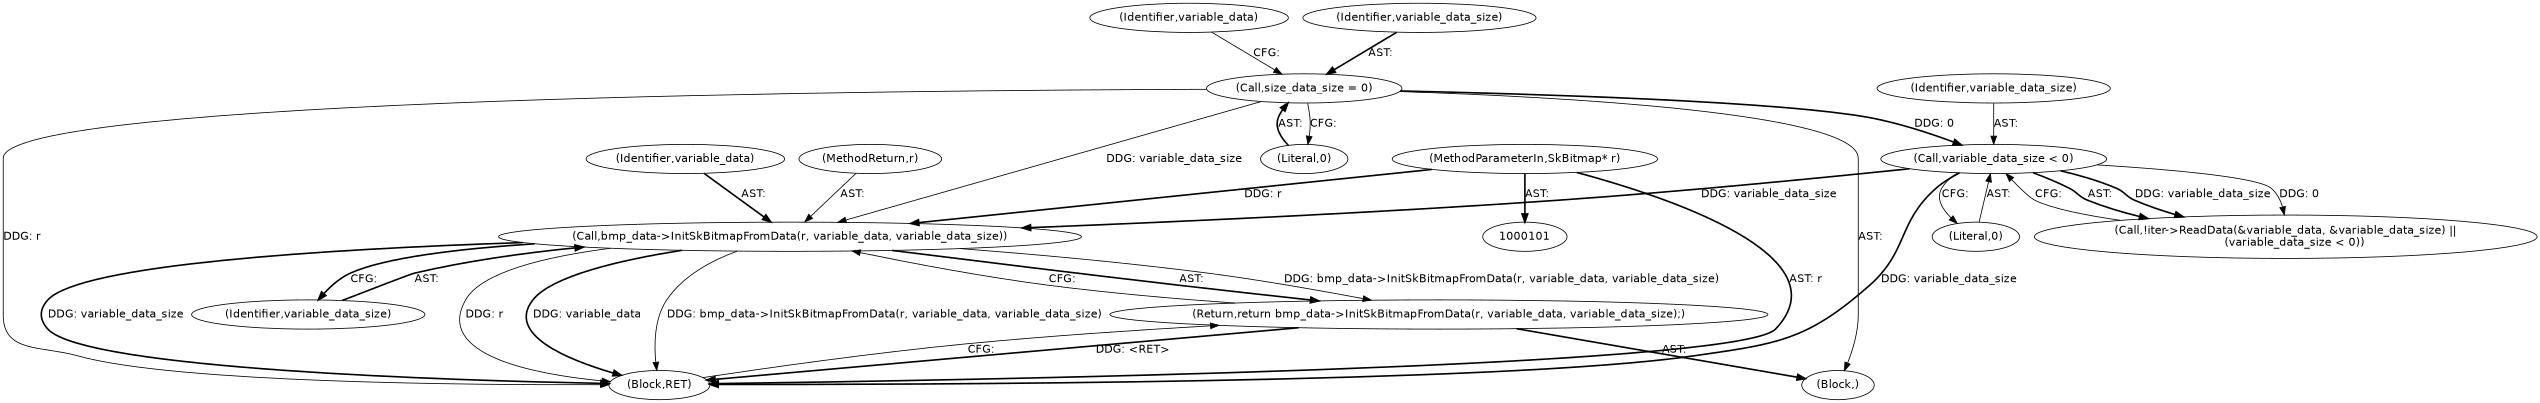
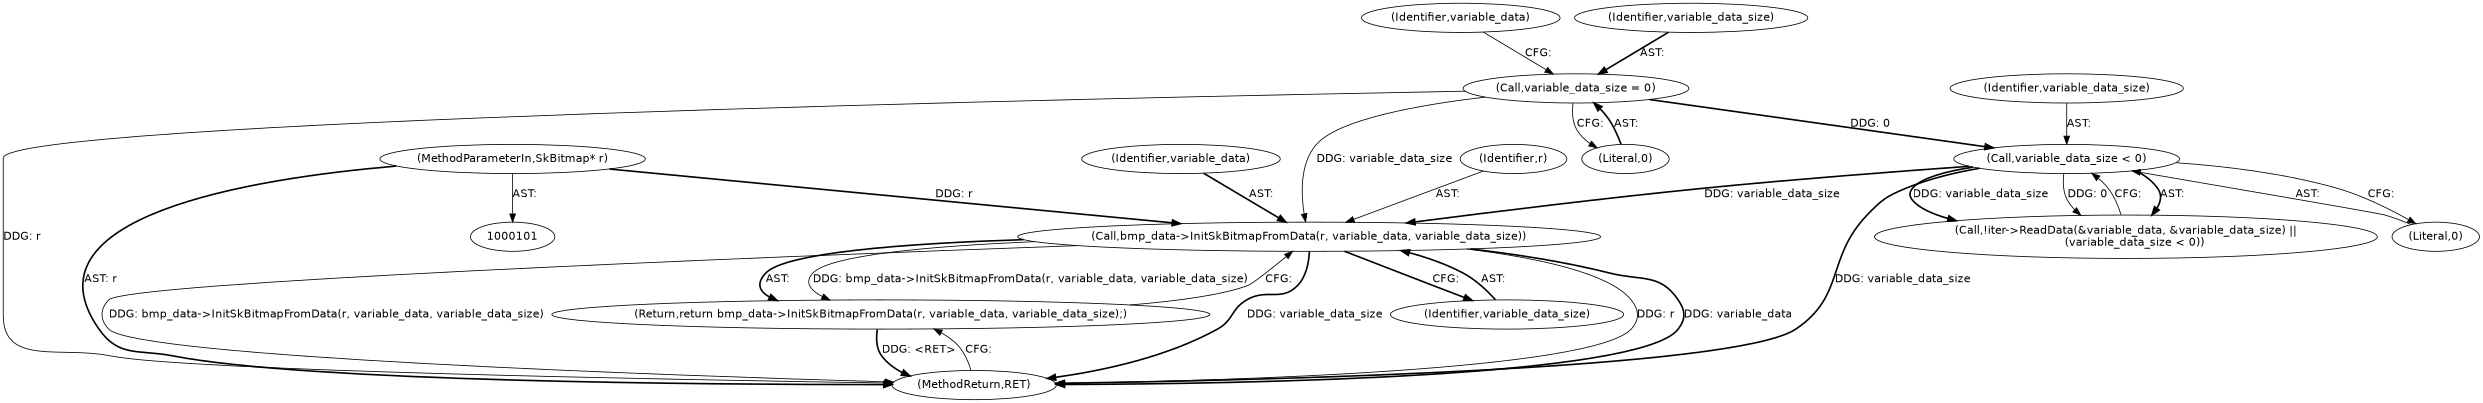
node "(Call,size_data_size = 0)": label "(Call,size_data_size = 0)" -> "(Call,variable_data_size = 0)"
node "(MethodReturn,r)": label "(MethodReturn,r)" -> "(Identifier,r)"
edge "(MethodParameterIn,SkBitmap* r)" -> "1000101": style bold -> solid
node "(Block,RET)": label "(Block,RET)" -> "(MethodReturn,RET)"
node "(Block,)": removed
